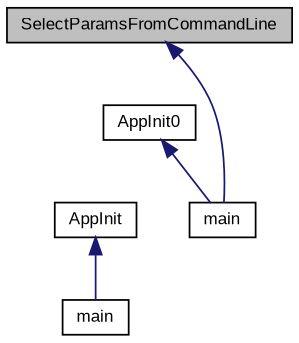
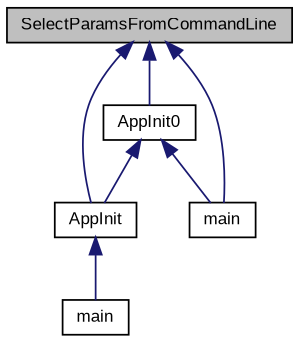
edge "AppInit0" -> "SelectParamsFromCommandLine": added
edge "AppInit" -> "SelectParamsFromCommandLine": added
edge "AppInit" -> "AppInit0": added
